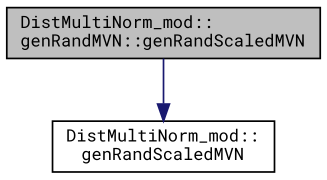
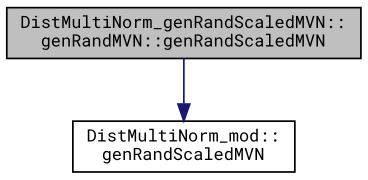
node "DistMultiNorm_mod:: genRandMVN::genRandScaledMVN": label "DistMultiNorm_mod:: genRandMVN::genRandScaledMVN" -> "DistMultiNorm_genRandScaledMVN:: genRandMVN::genRandScaledMVN"
